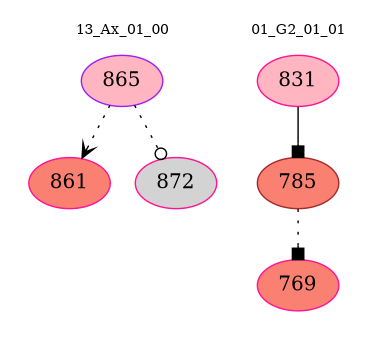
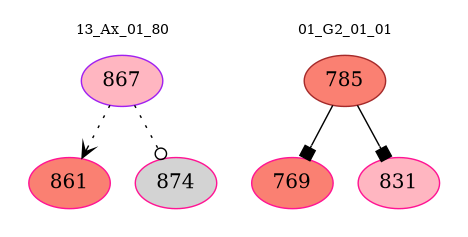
cluster "13_Ax_01_00": label "13_Ax_01_00" -> "13_Ax_01_80"
node "865": label "865" -> "867"
edge "831" -> "785": reversed
node "872": label "872" -> "874"
edge "785" -> "769": style dotted -> solid
